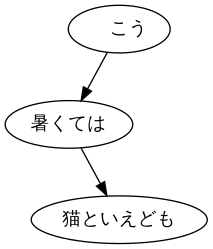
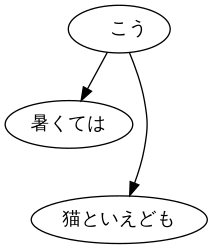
edge "暑くては" -> "猫といえども": now "こう" -> "猫といえども"
